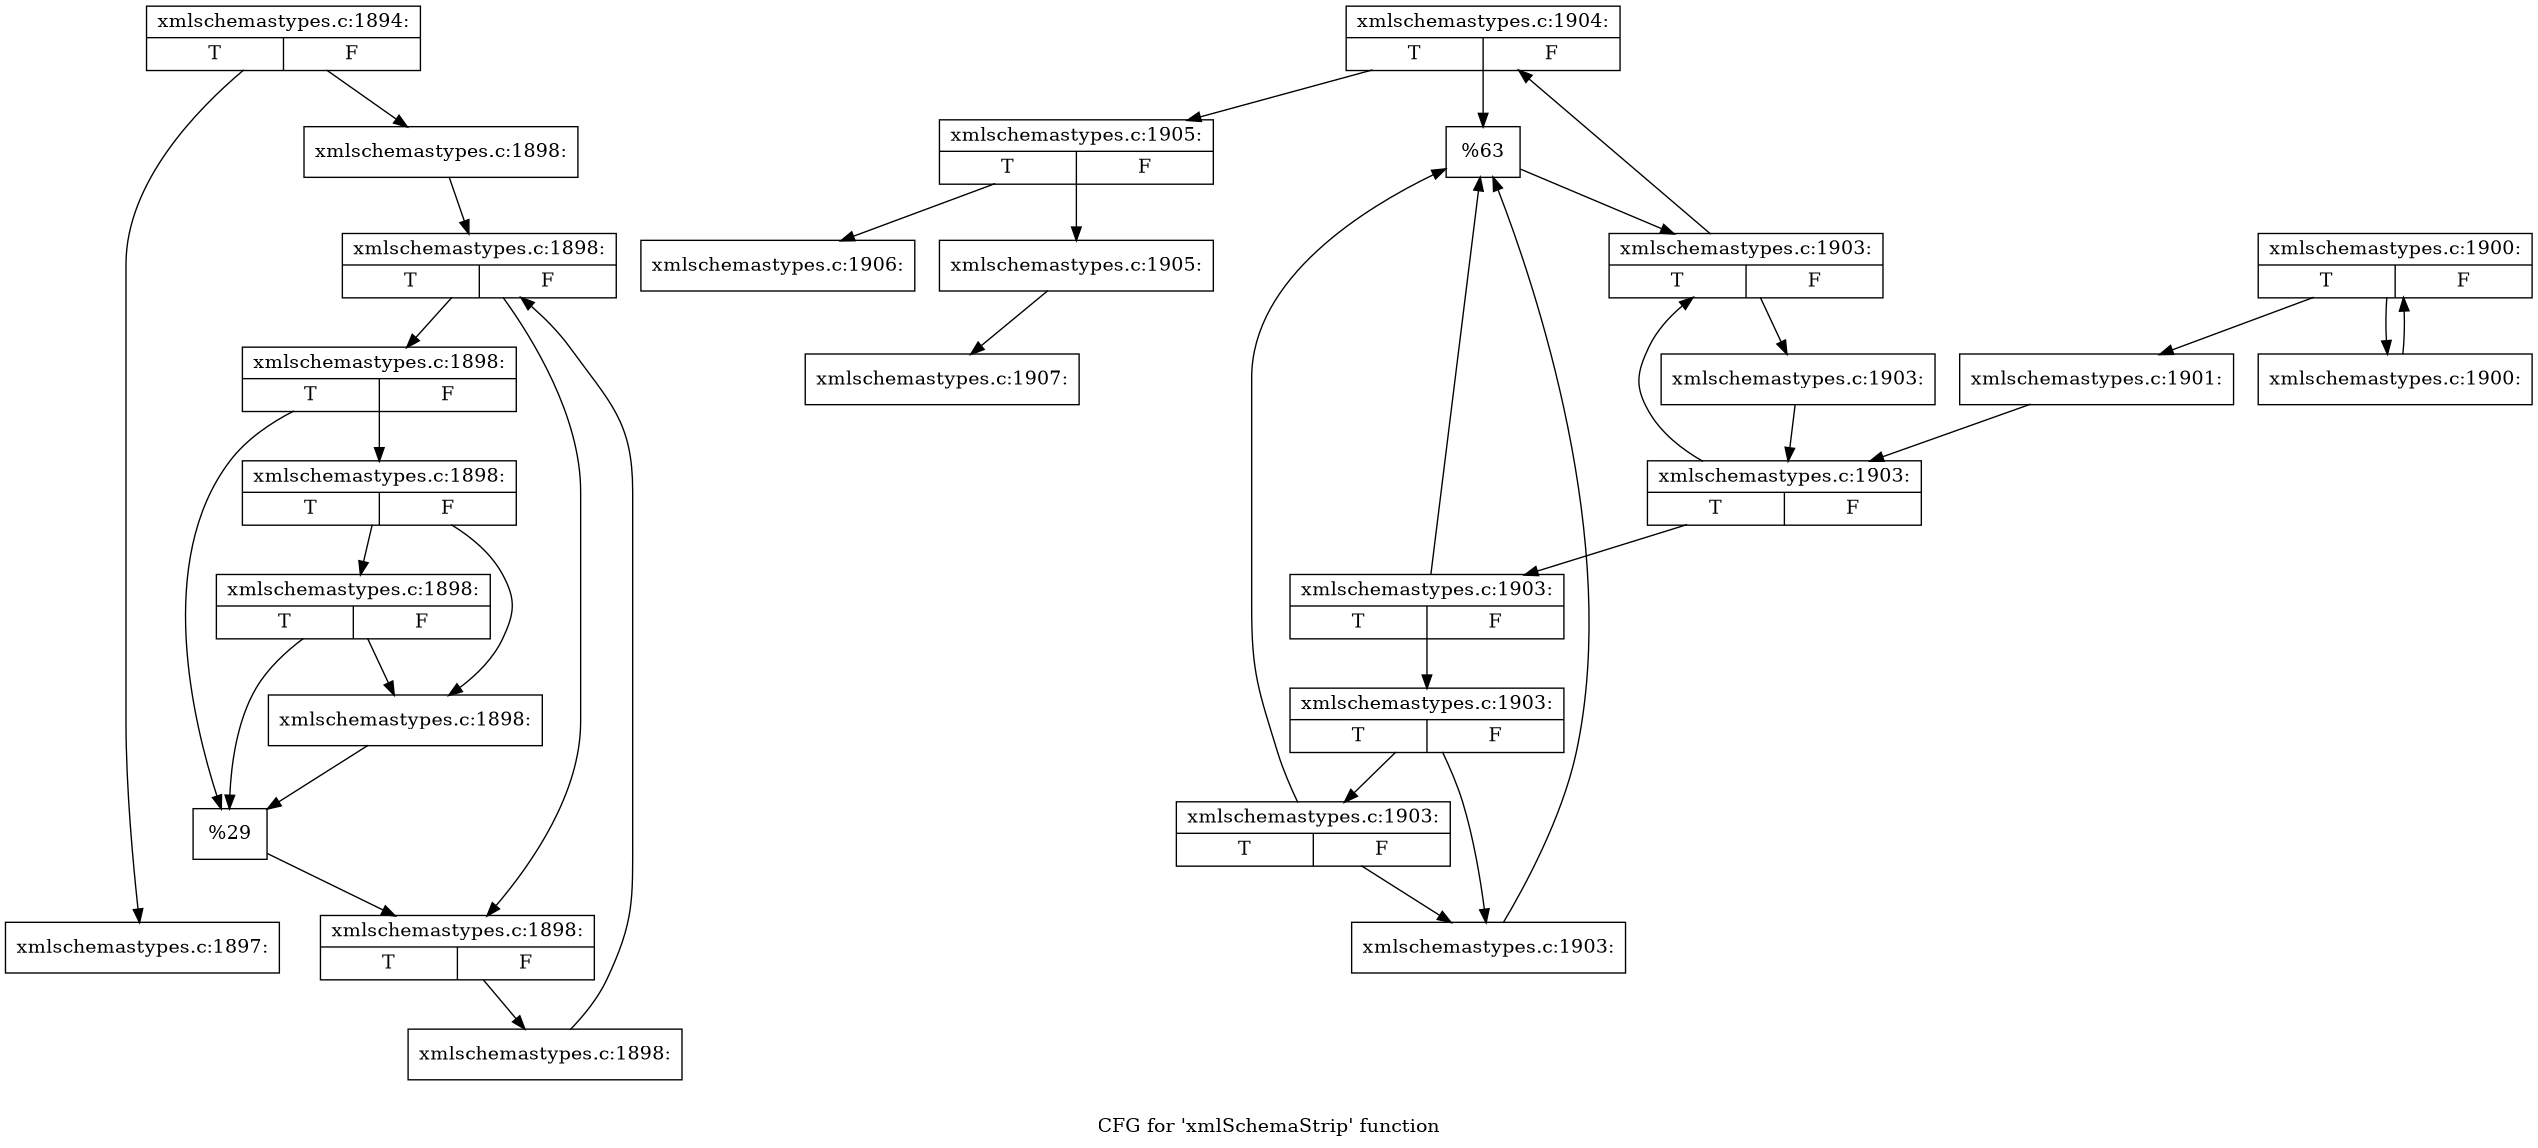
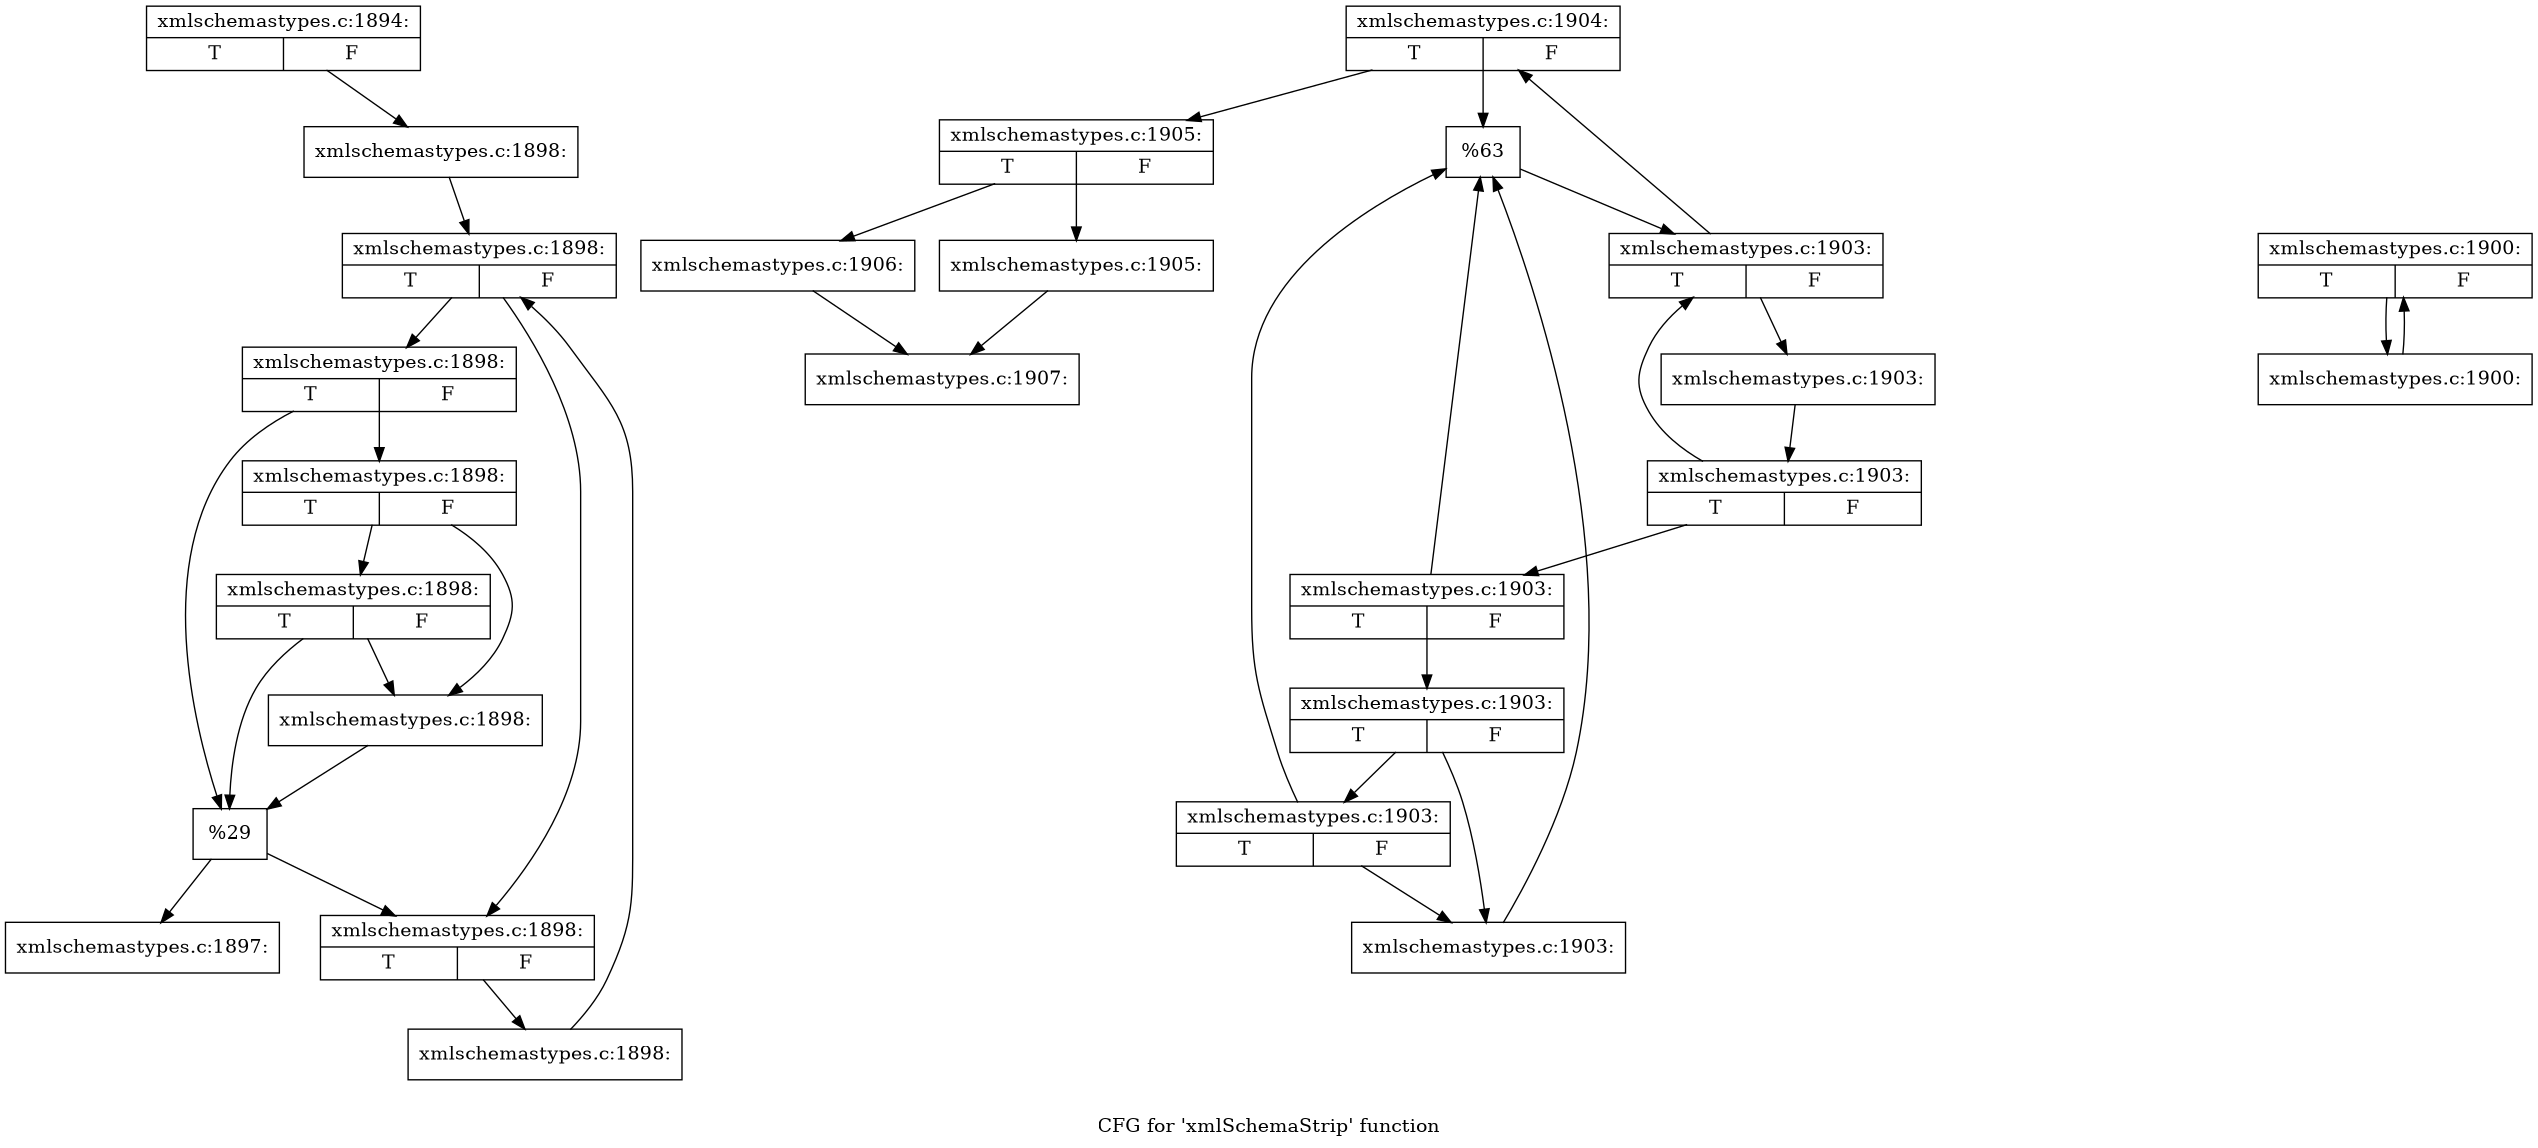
edge "xmlschemastypes.c:1906:" -> "xmlschemastypes.c:1907:": added
node "xmlschemastypes.c:1901:": removed
edge "xmlschemastypes.c:1894:" -> "xmlschemastypes.c:1897:": now "%29" -> "xmlschemastypes.c:1897:"
